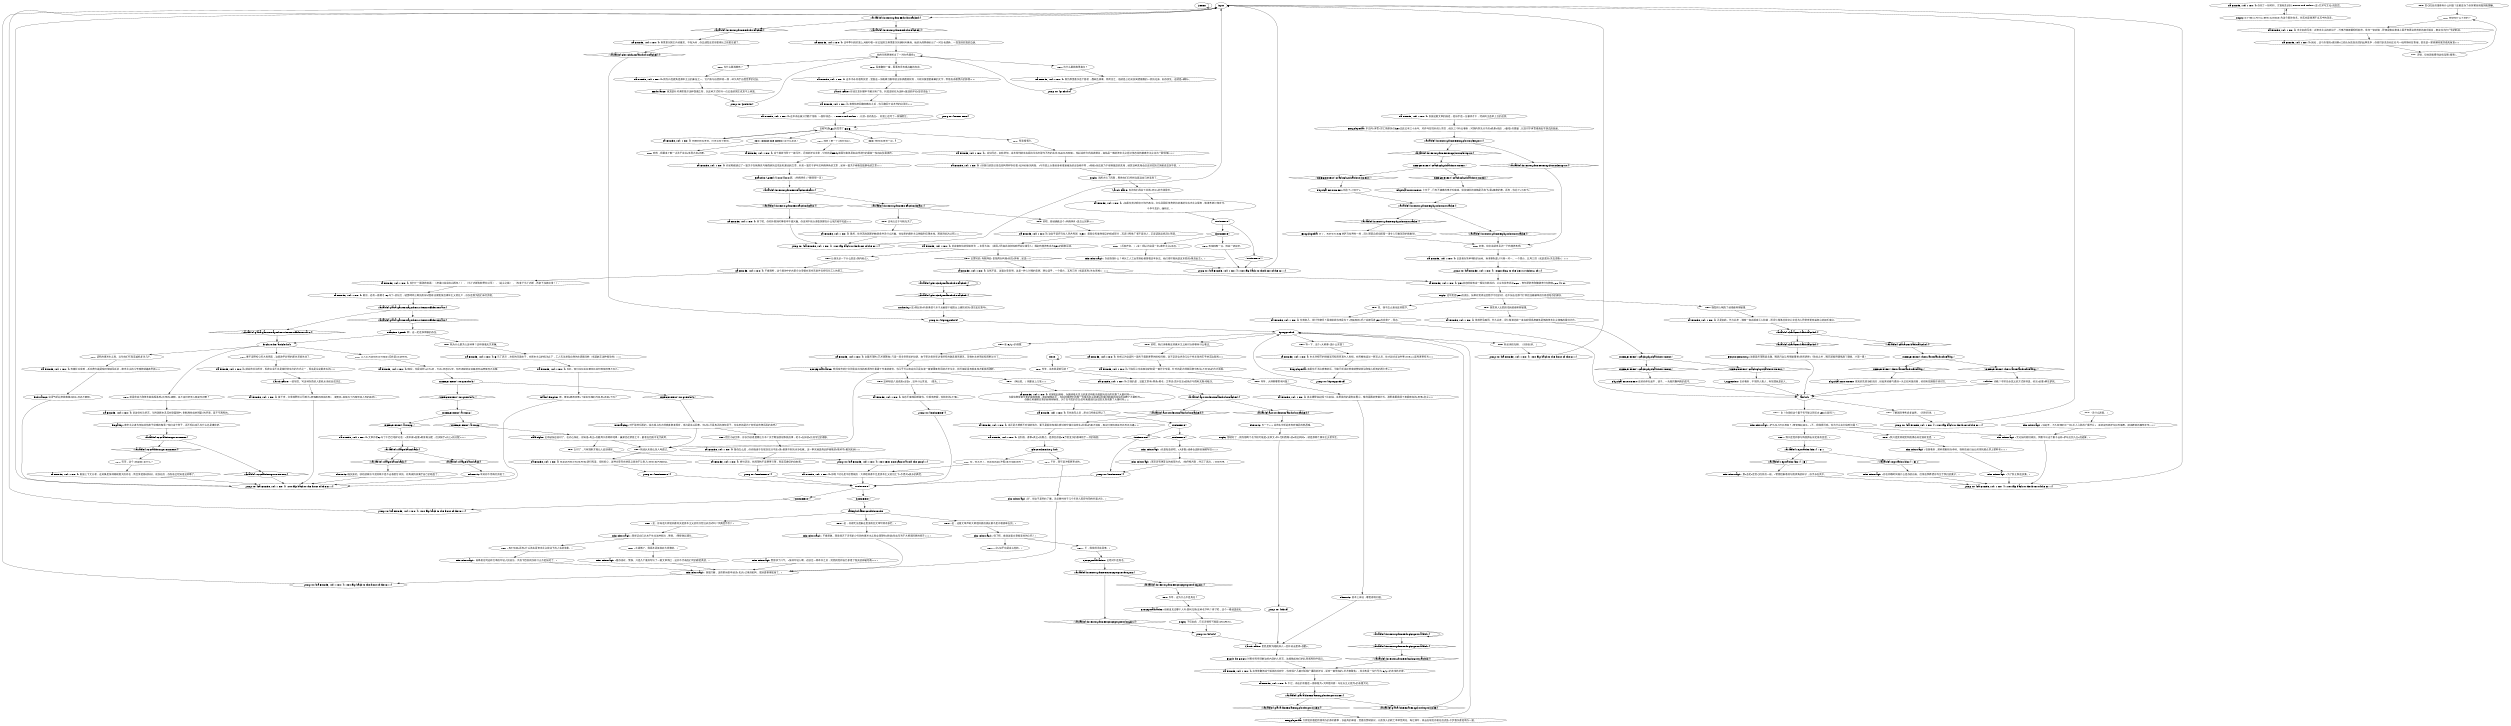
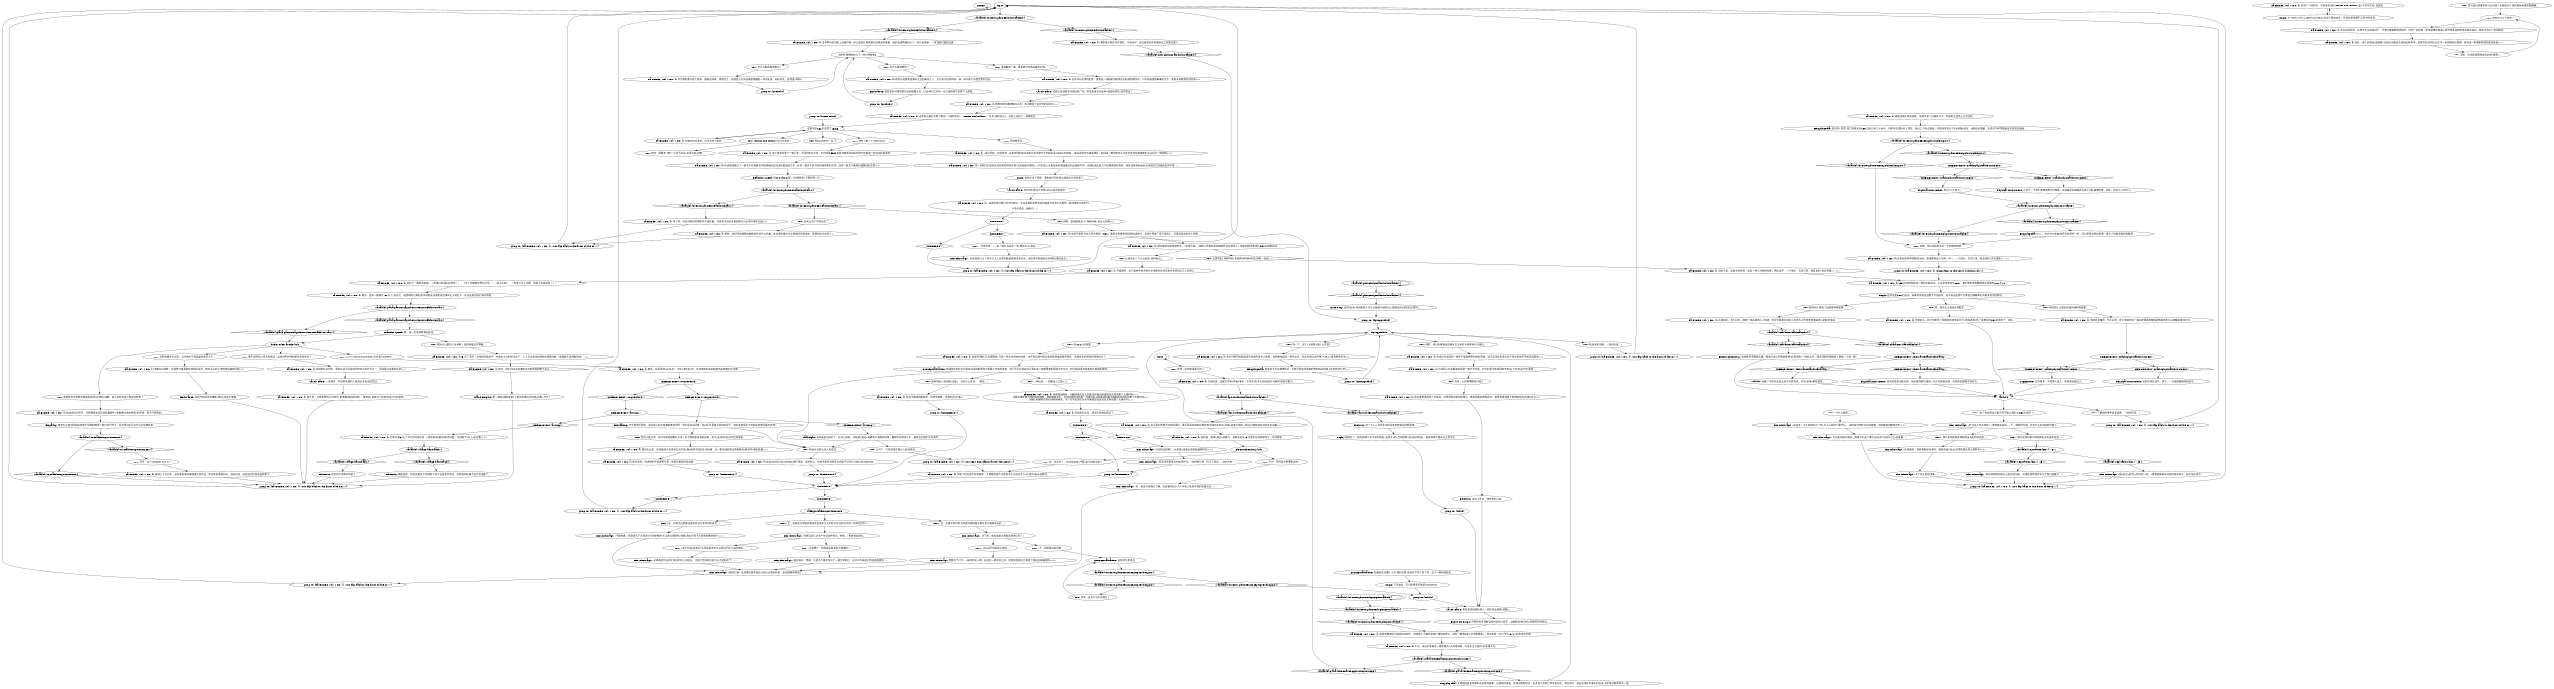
node "You: 表现得酷一点。假装一切如常。": removed
node "La Fumée, Vol. 1 No. 4: 因此，他们往往会在遭受压迫时表现得事不关己。": shape ellipse -> diamond
edge "You: “*它*似乎也是这么想的。”" -> "Kim Kitsuragi: 警督叹了口气。“某种年轻人啊，在读过一两本书之后，突然就觉得自己参透了现实的神秘结构……”": added
edge "You: 等等，这为什么不是真名？" -> "Conceptualization: 你难道见过哪个人叫‘西利尤斯’这种名字吗？得了吧，这个一看就是假名。": now "You: 等等，这为什么不是真名？" -> "Conceptualization: 这绝对不是真名。"
